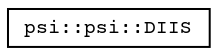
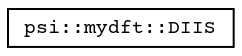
node "psi::psi::DIIS": label "psi::psi::DIIS" -> "psi::mydft::DIIS"
